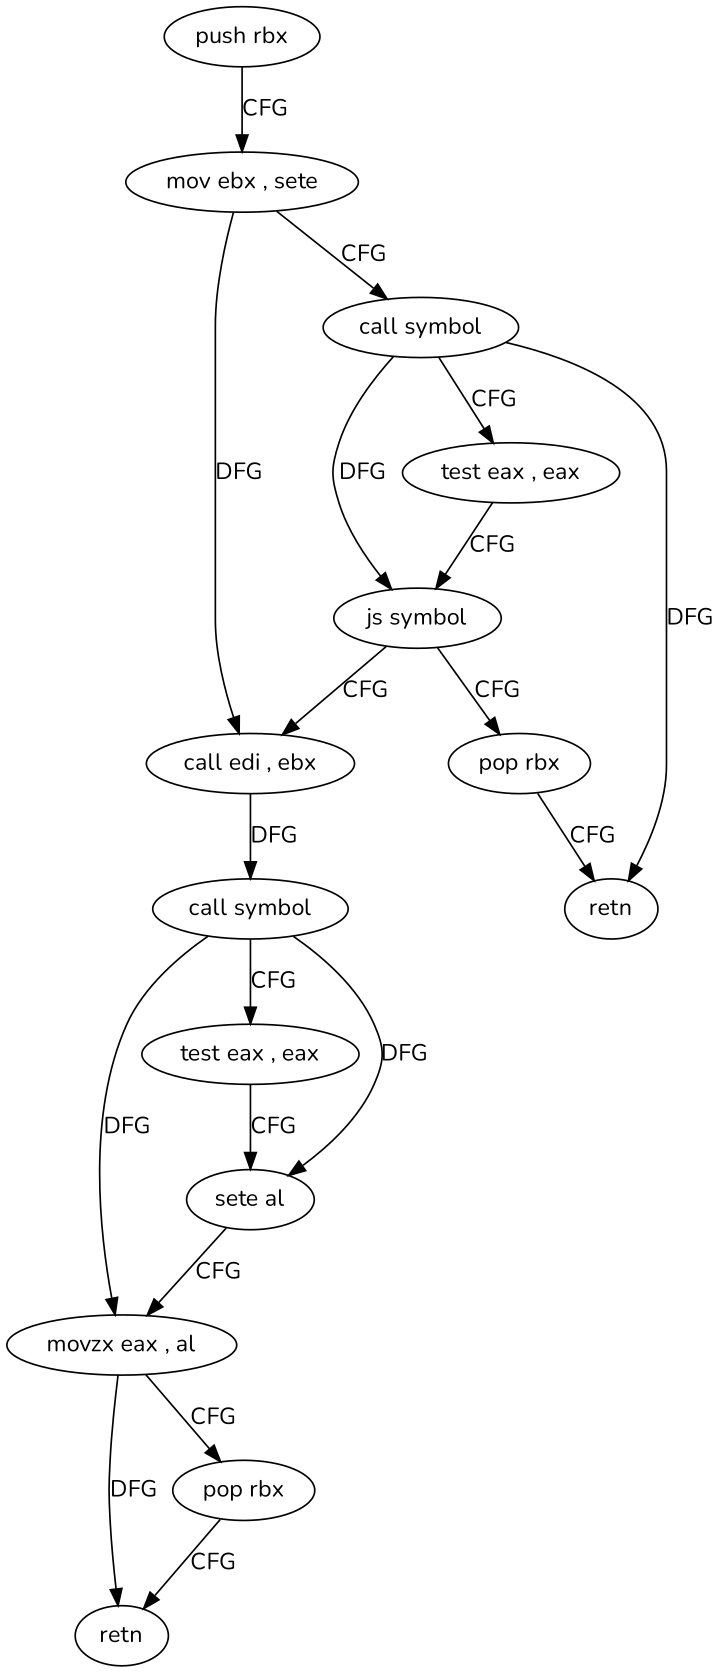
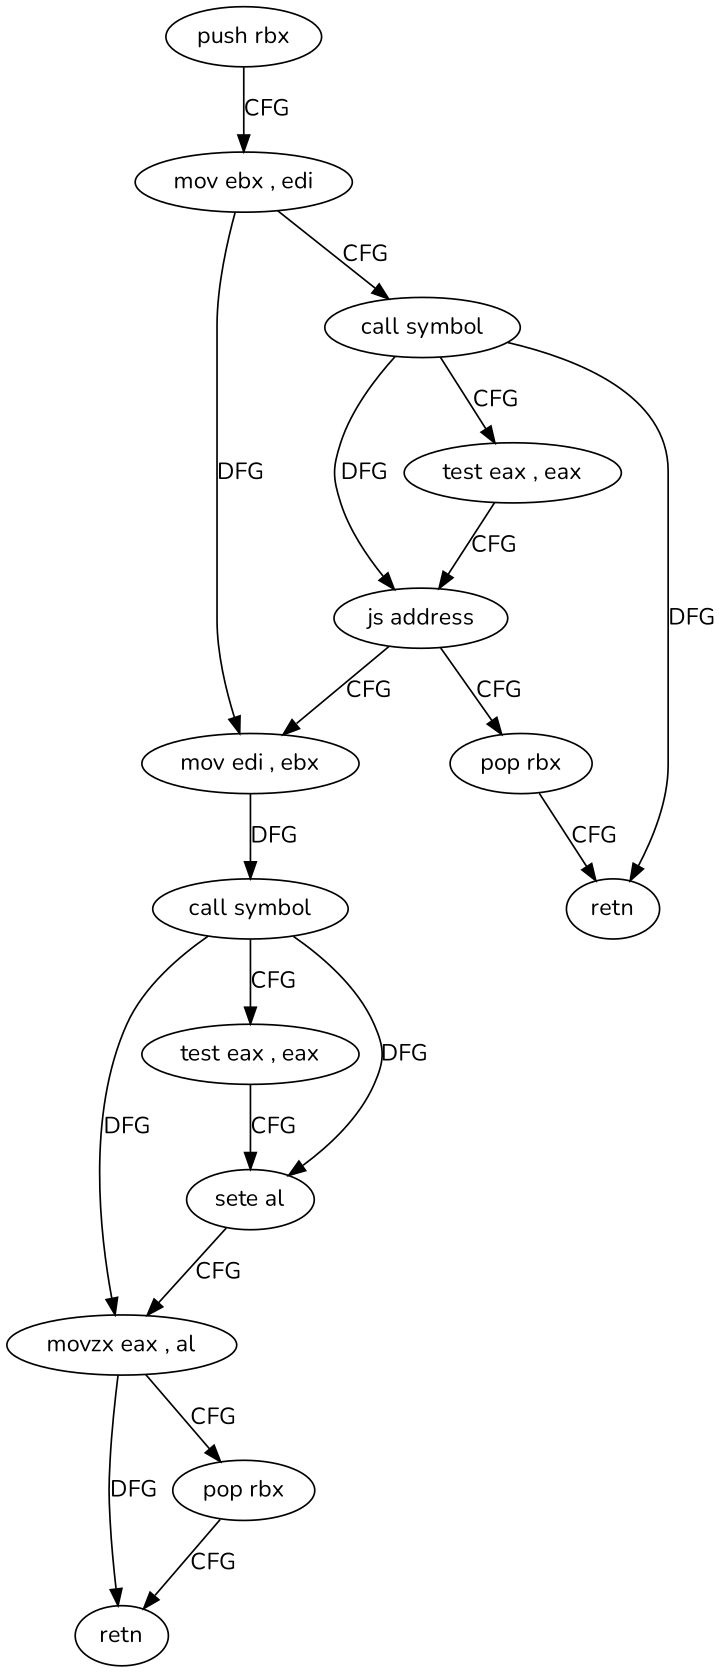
node "mov ebx , sete": label "mov ebx , sete" -> "mov ebx , edi"
node "js symbol": label "js symbol" -> "js address"
node "call edi , ebx": label "call edi , ebx" -> "mov edi , ebx"
